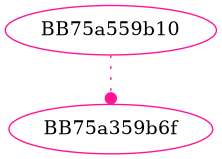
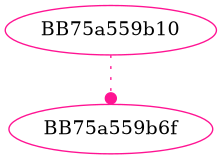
node "BB75a359b6f": label "BB75a359b6f" -> "BB75a559b6f"
